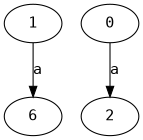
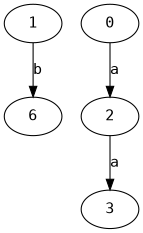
edge "1" -> "6": label "a" -> "b"
node "3": added
